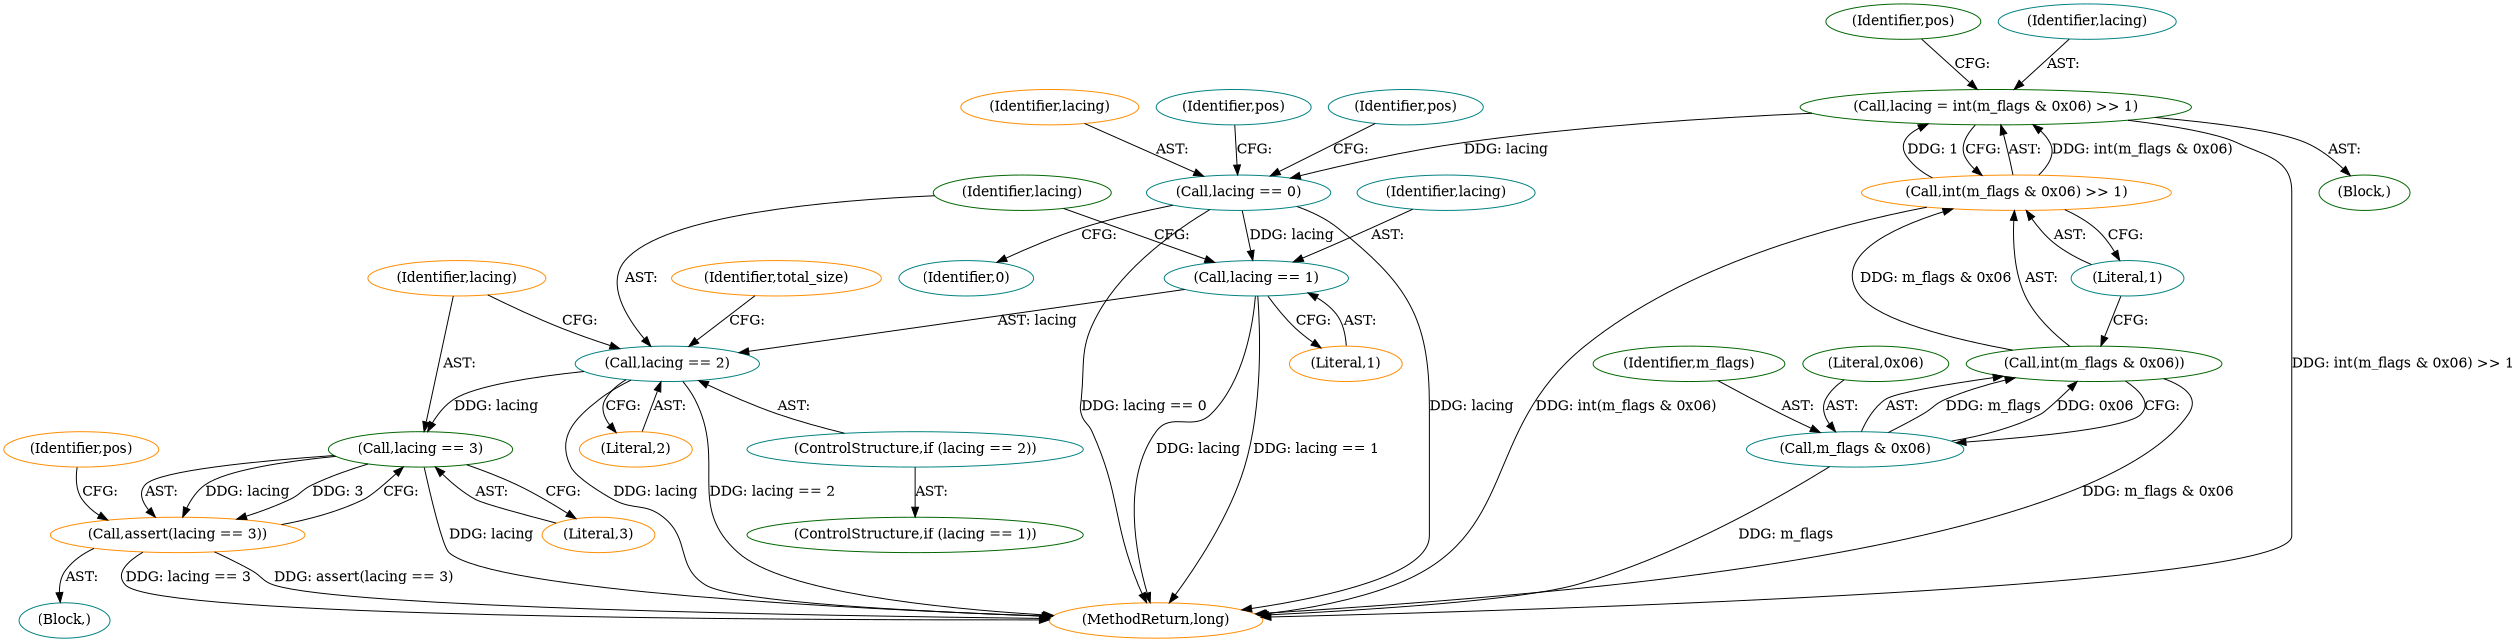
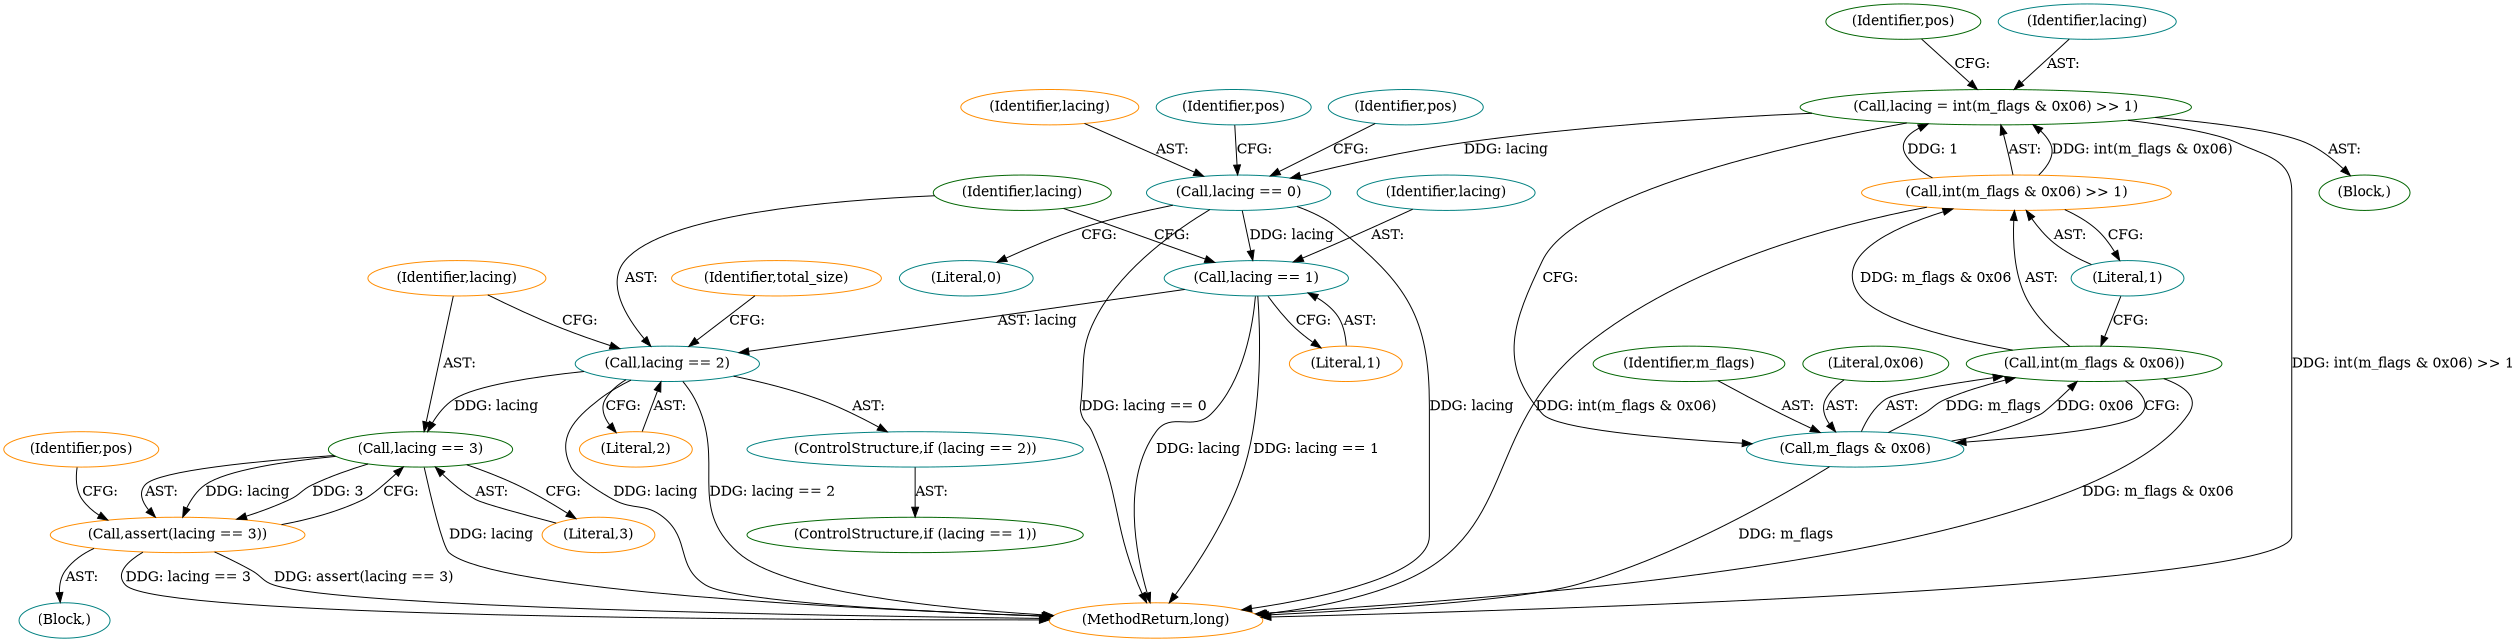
edge "(Call,lacing = int(m_flags & 0x06) >> 1)" -> "(Call,int(m_flags & 0x06) >> 1)": now "(Call,lacing = int(m_flags & 0x06) >> 1)" -> "(Call,m_flags & 0x06)"
node "(Identifier,0)": label "(Identifier,0)" -> "(Literal,0)"
edge "(ControlStructure,if (lacing == 2))" -> "(Call,lacing == 2)": reversed
